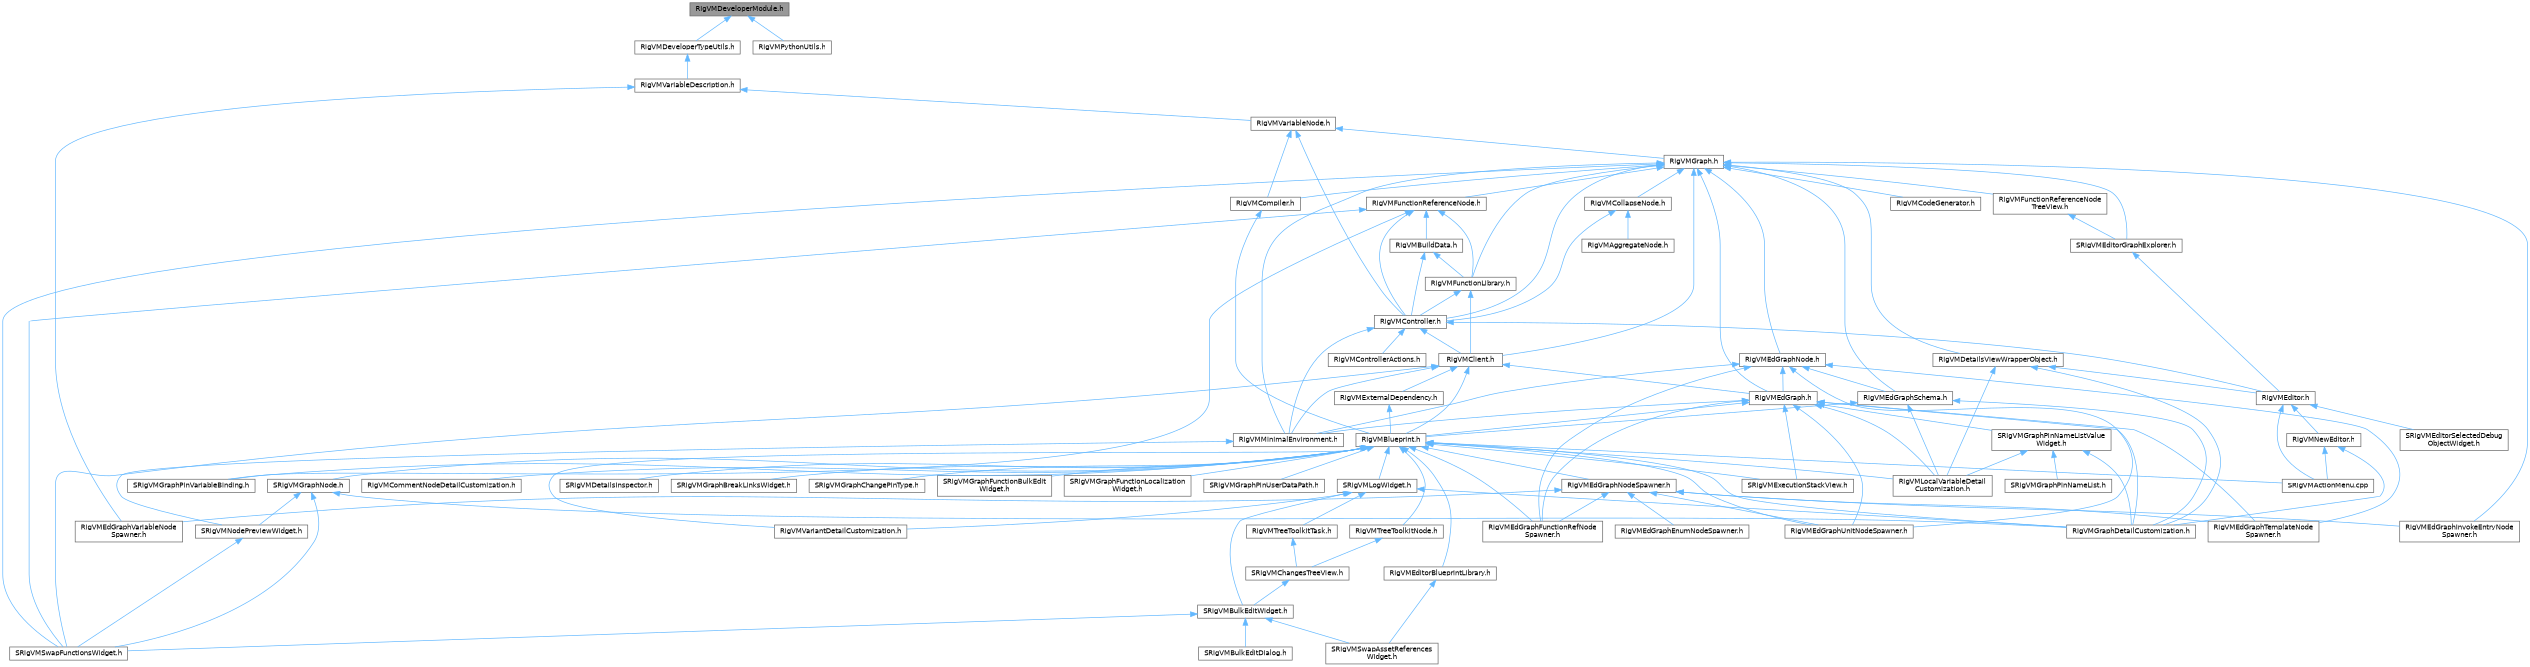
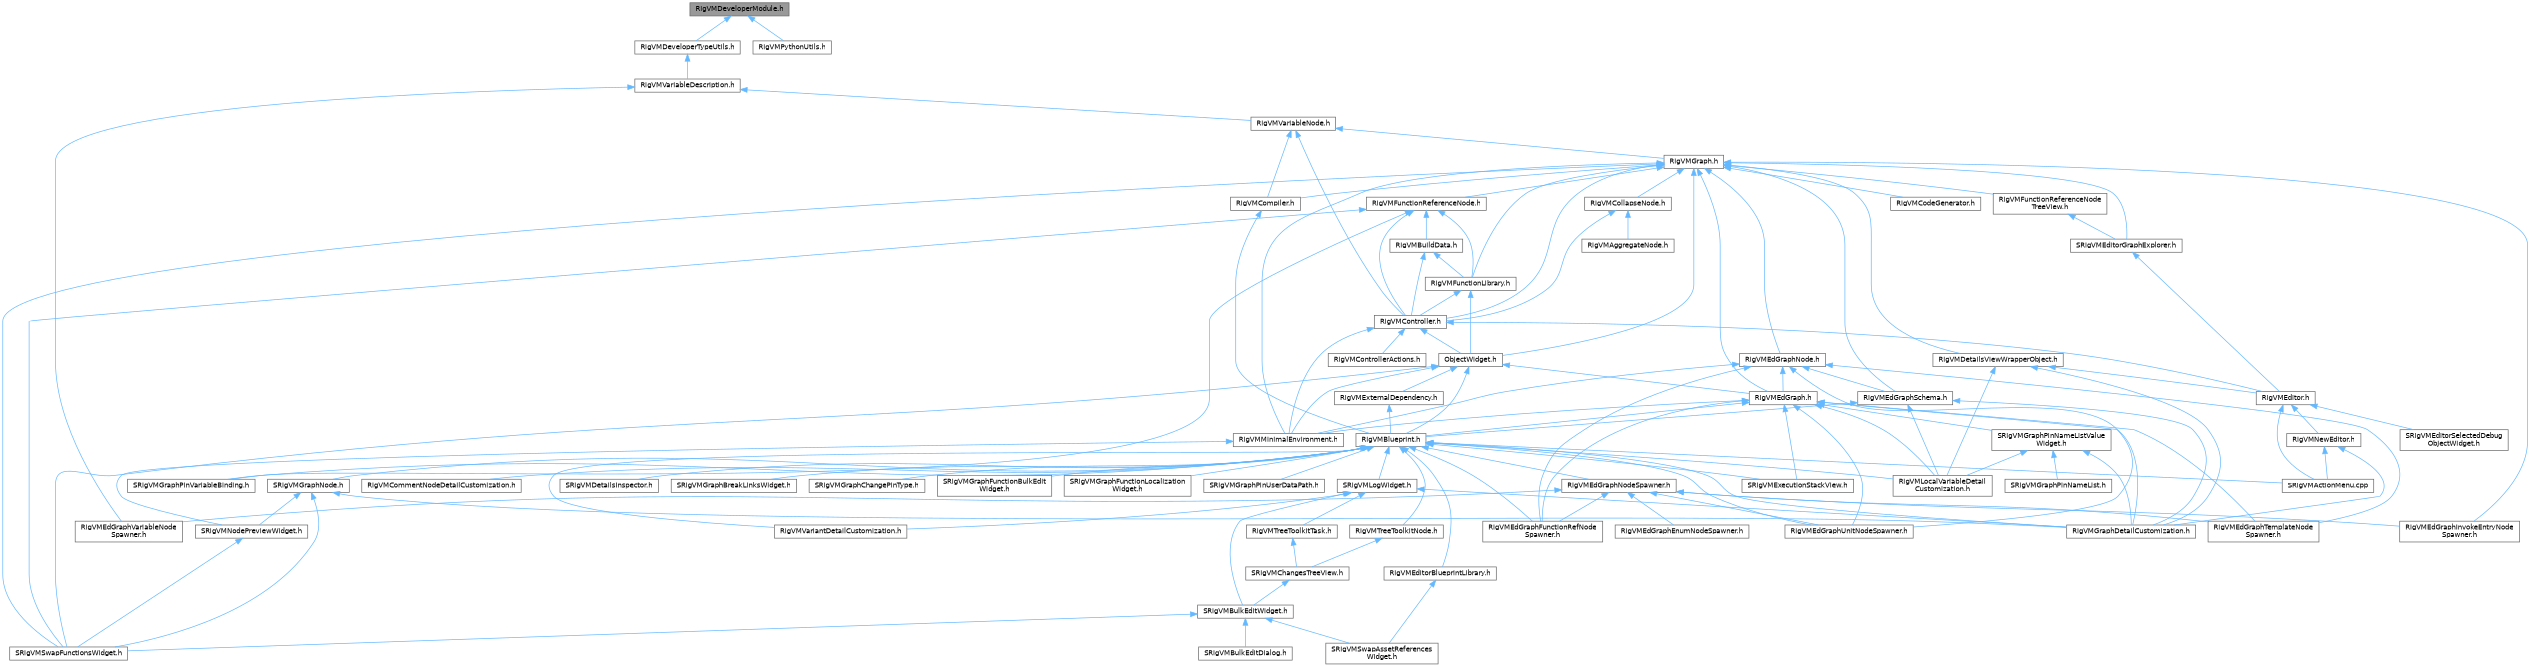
node "RigVMClient.h": label "RigVMClient.h" -> "ObjectWidget.h"
